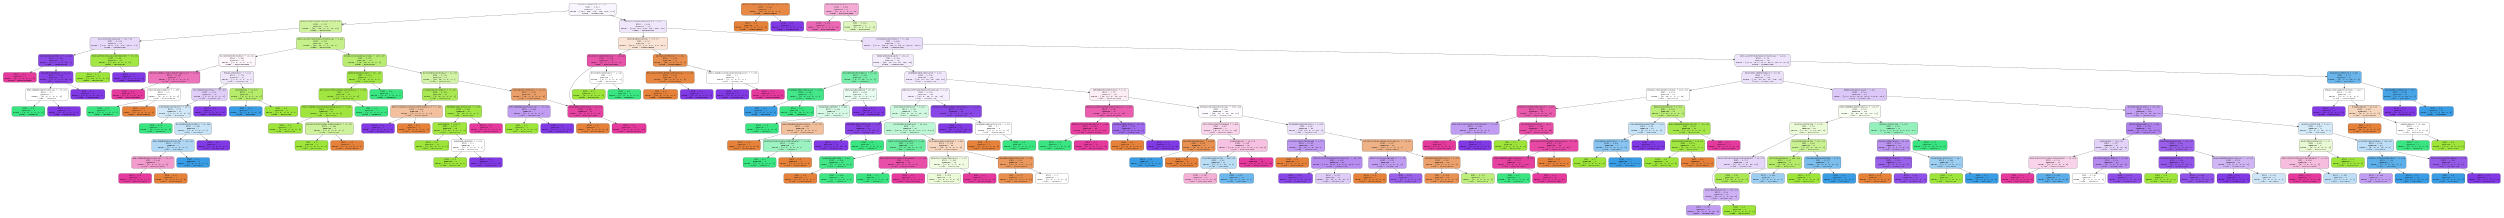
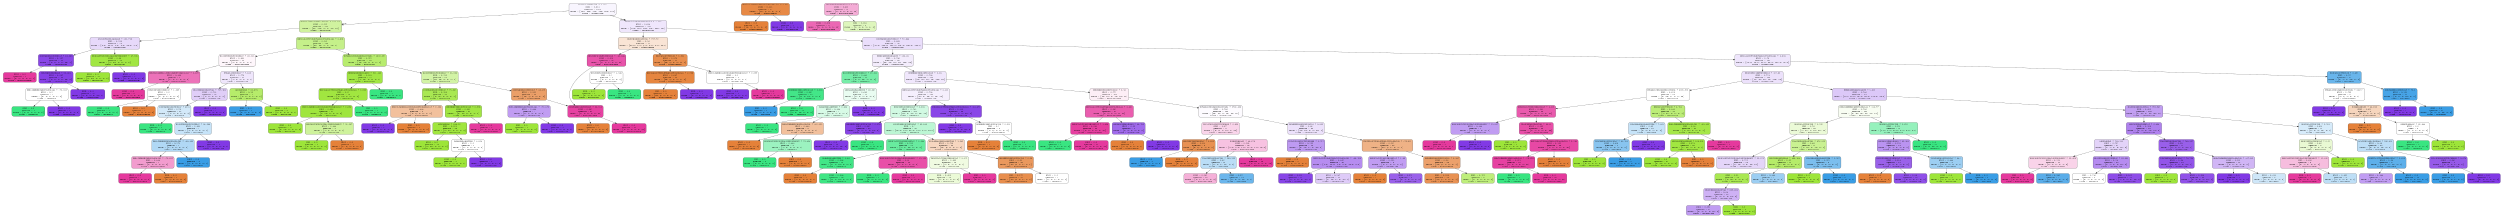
edge "IonChannelDiversity ≤ 75.425" -> "GeneExpressionProfile ≤ 0.996": added
edge "CorticalLayerThickness ≤ 0.839" -> "SomaDiameter ≤ 48.678": removed
edge "NeuralSynchronizationFrequency ≤ 33.073" -> "InterspikeInterval ≤ 809.281": now "gini = 0.21" -> "InterspikeInterval ≤ 809.281"
